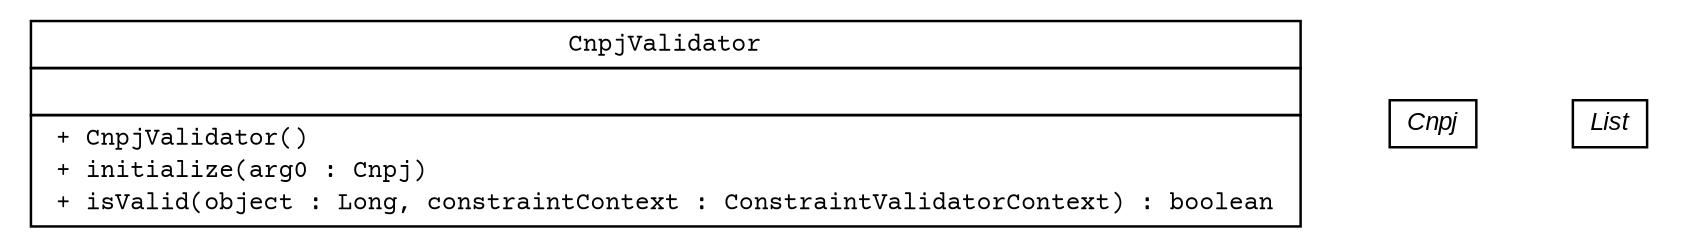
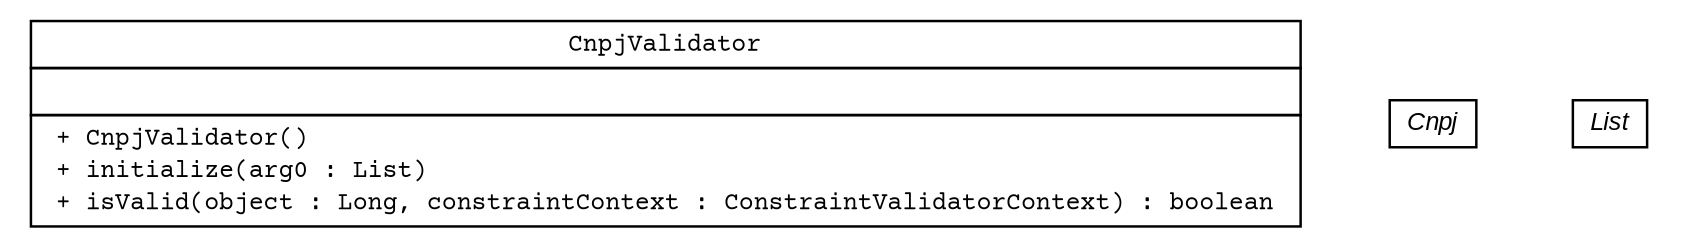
node "CnpjValidator": text "+ initialize(arg0 : Cnpj)" -> "+ initialize(arg0 : List)"
